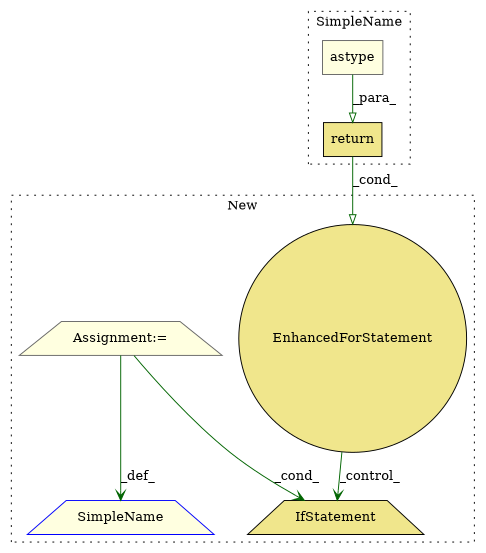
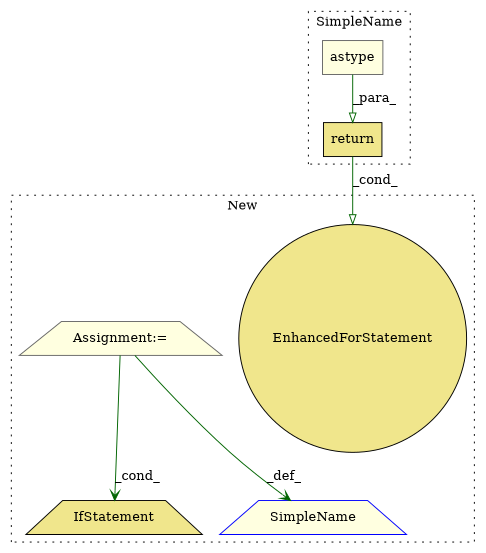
edge "EnhancedForStatement" -> "IfStatement": removed, label "_control_"
